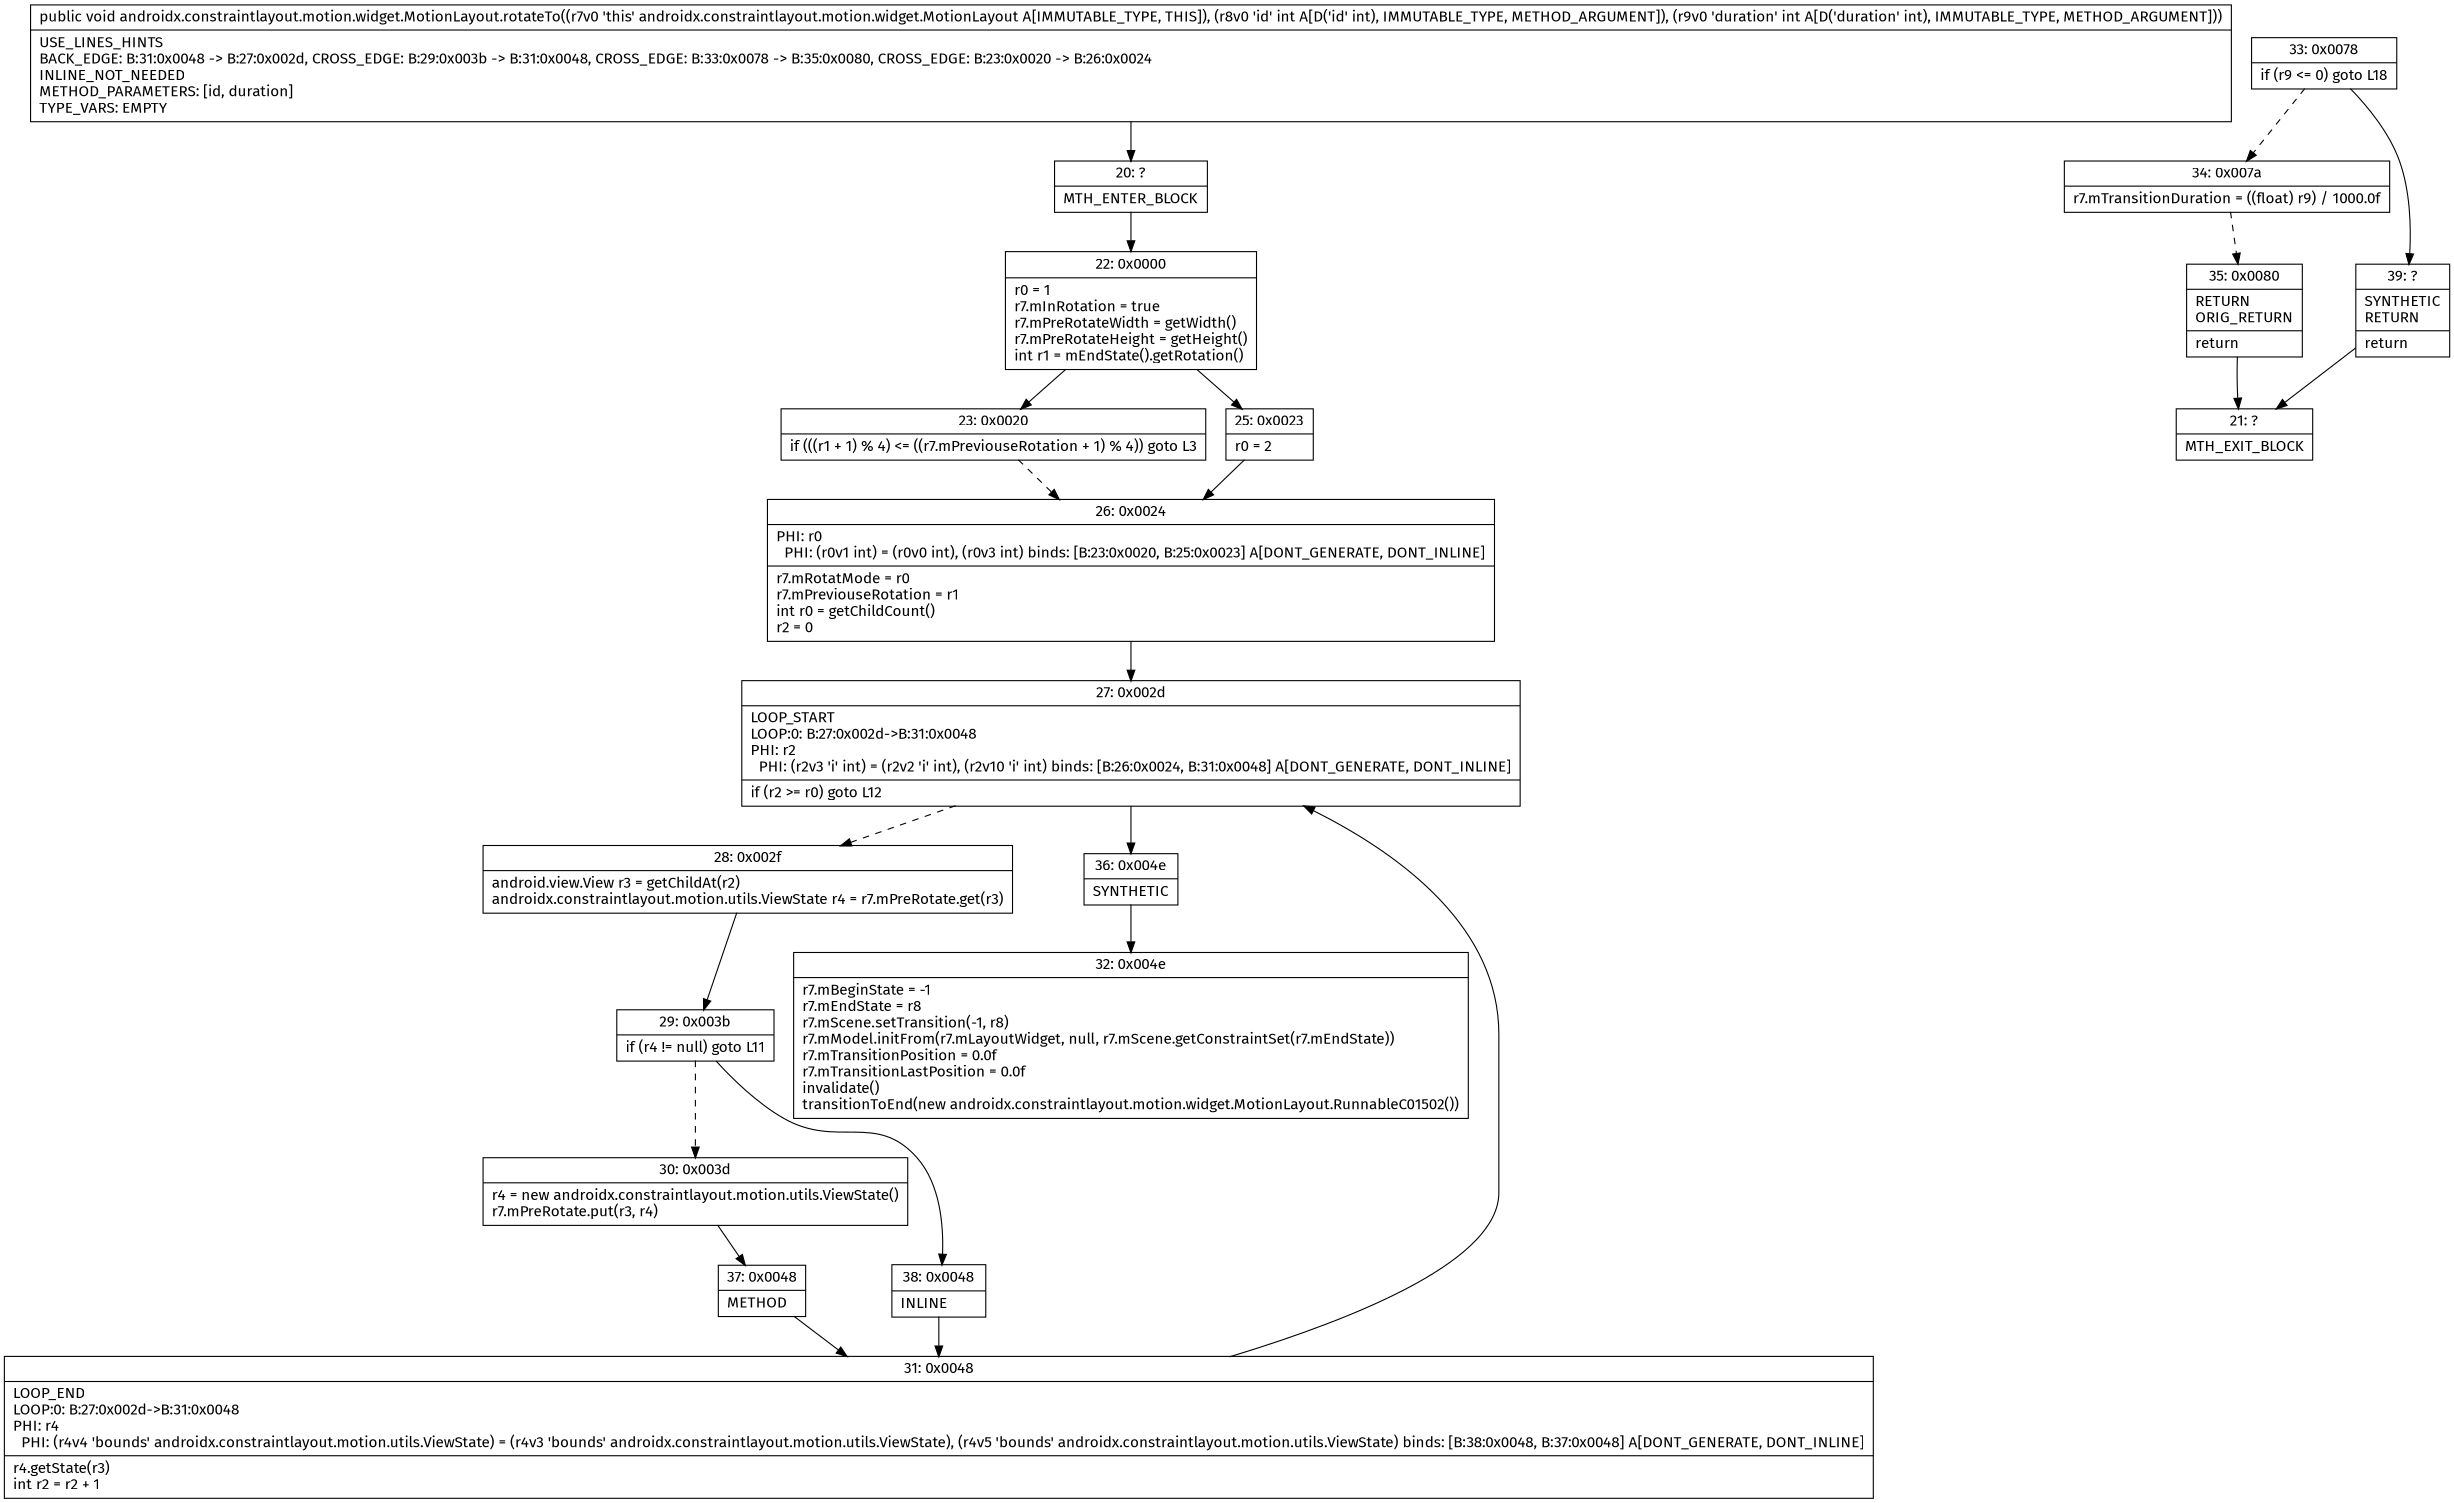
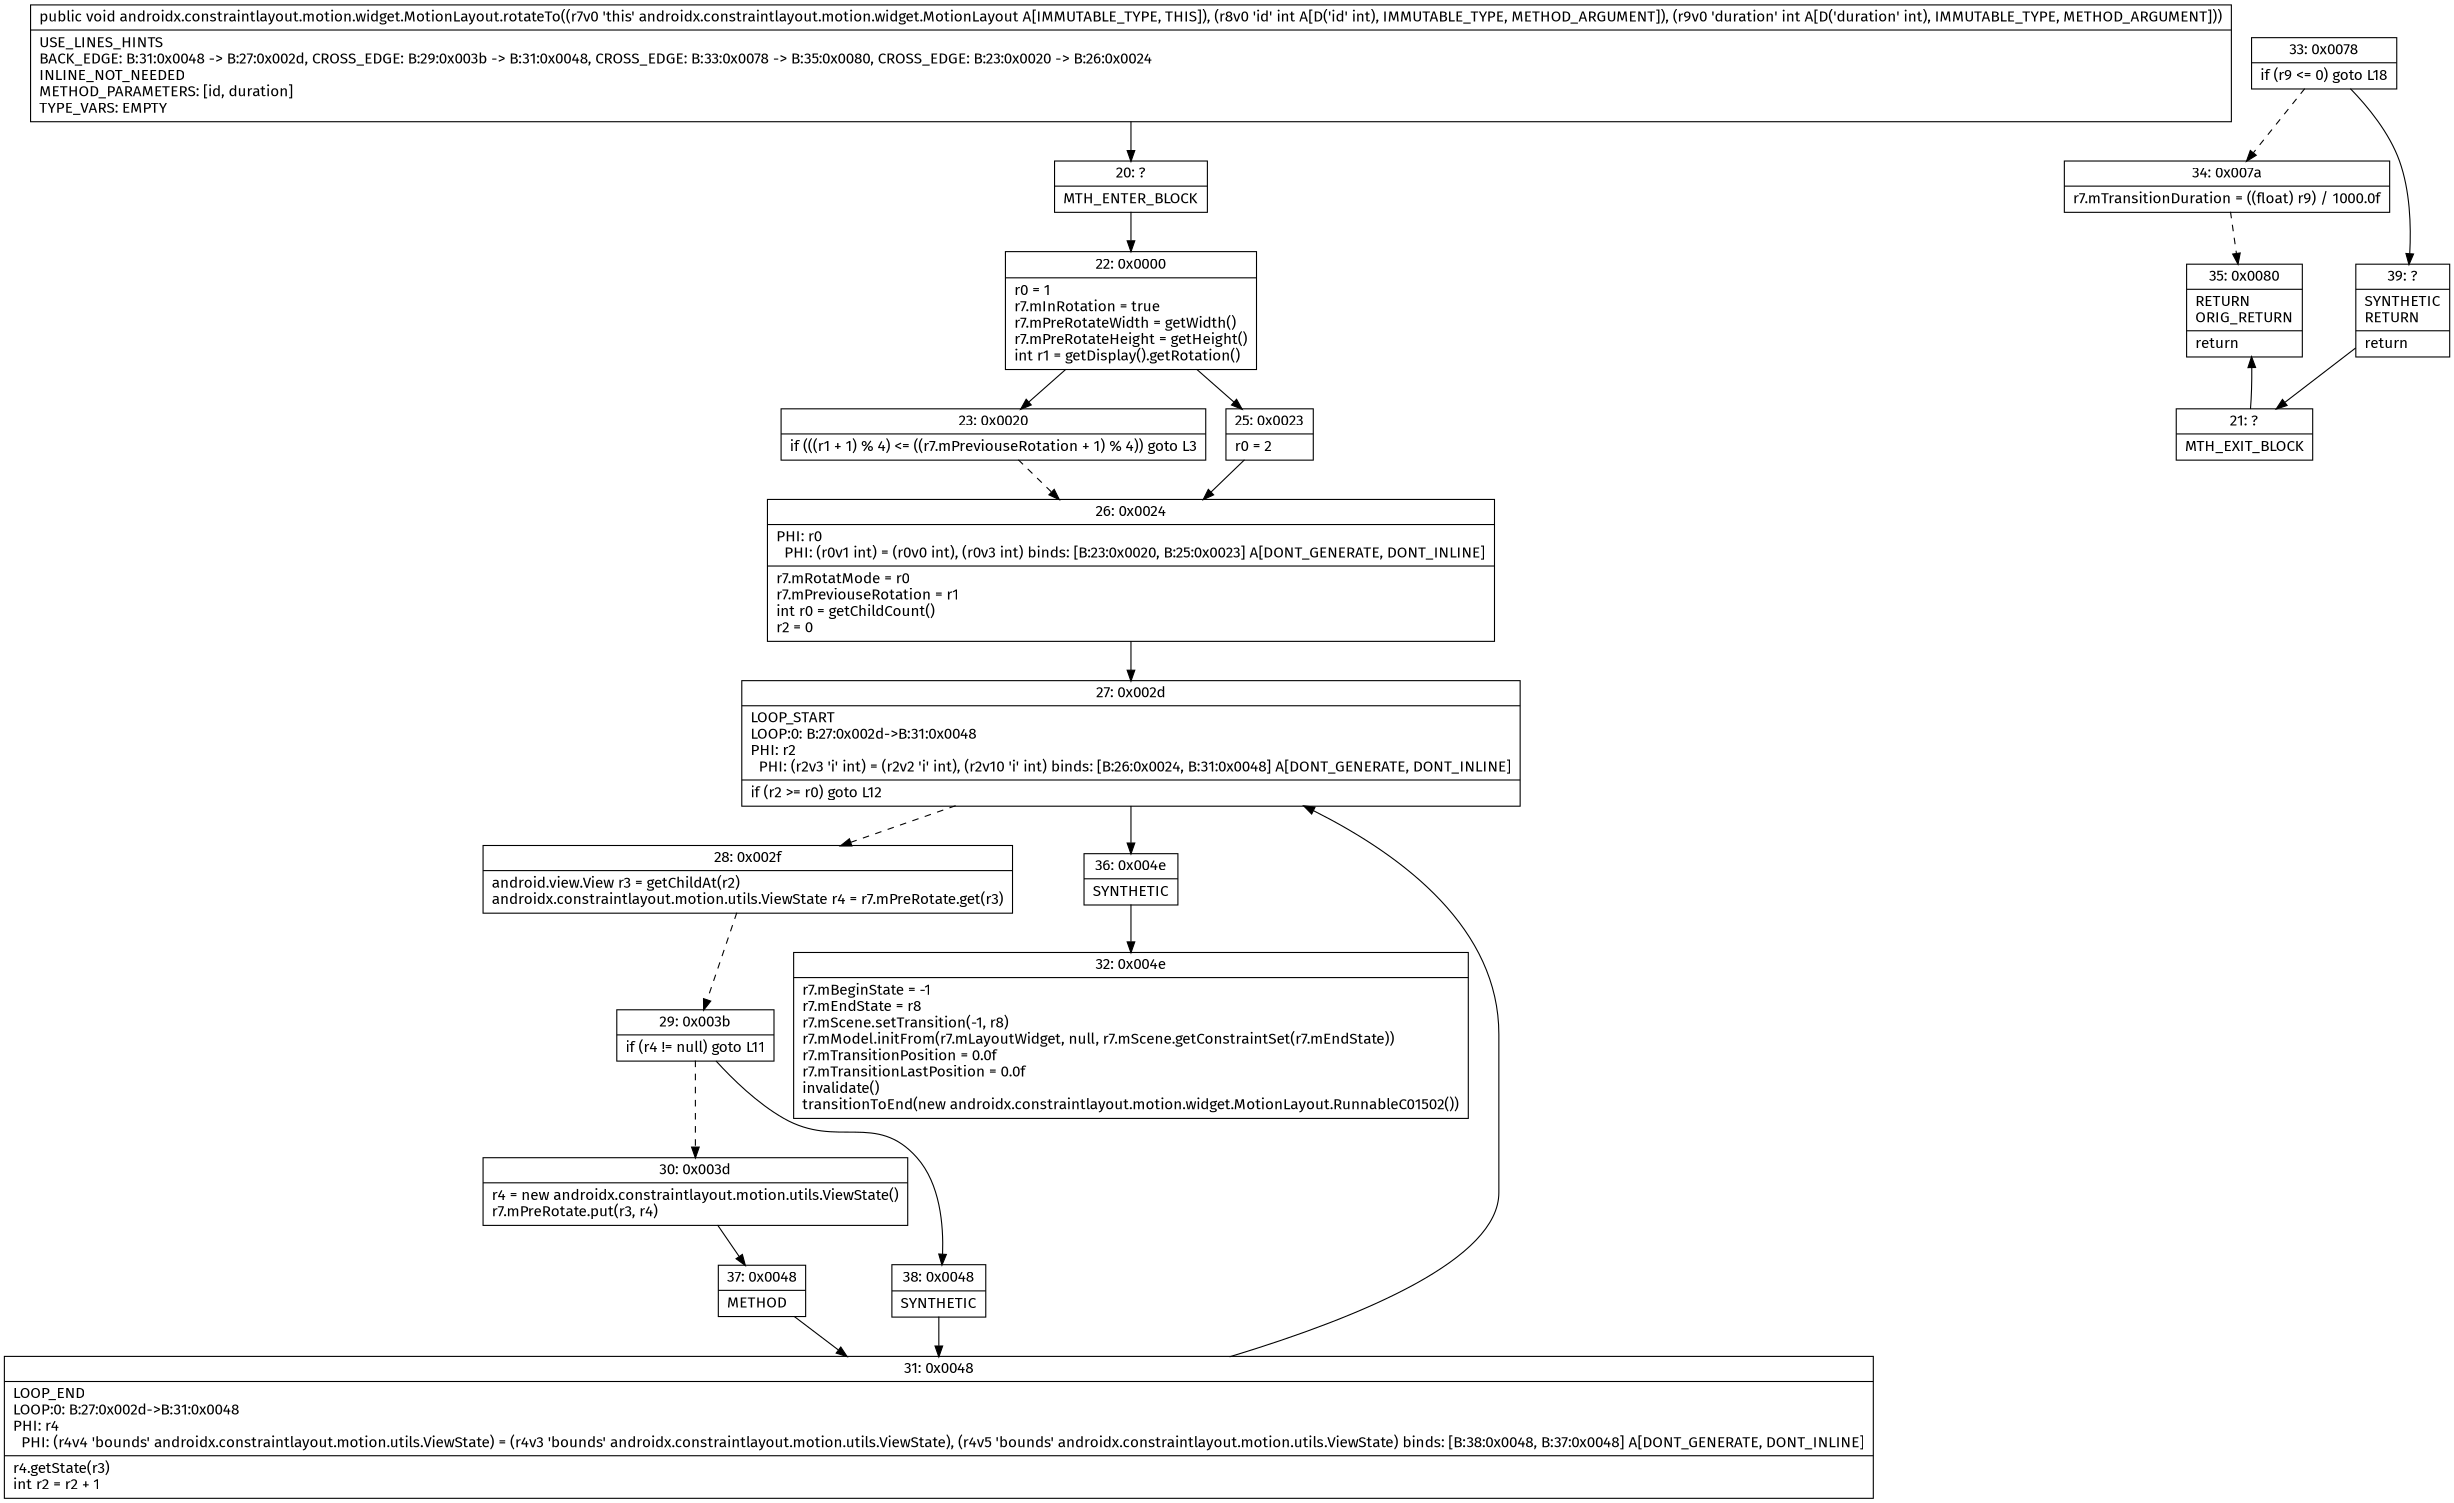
node "22: 0x0000": text "int r1 = mEndState().getRotation()" -> "int r1 = getDisplay().getRotation()"
edge "35: 0x0080" -> "21: ?": reversed
edge "28: 0x002f" -> "29: 0x003b": style solid -> dashed
node "38: 0x0048": text "INLINE" -> "SYNTHETIC"
